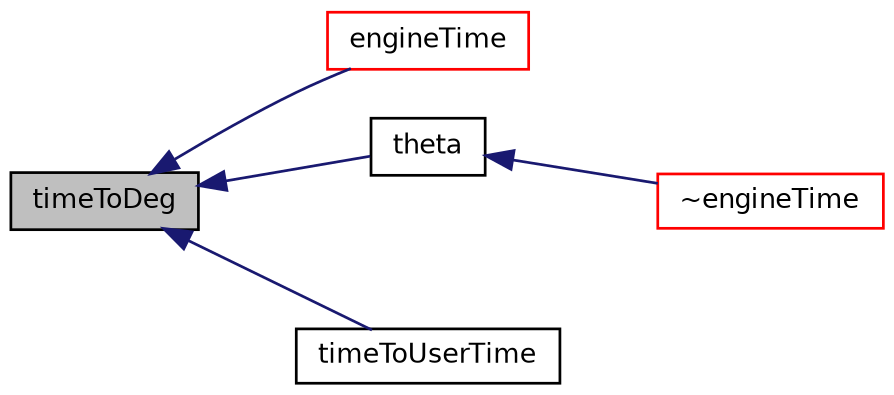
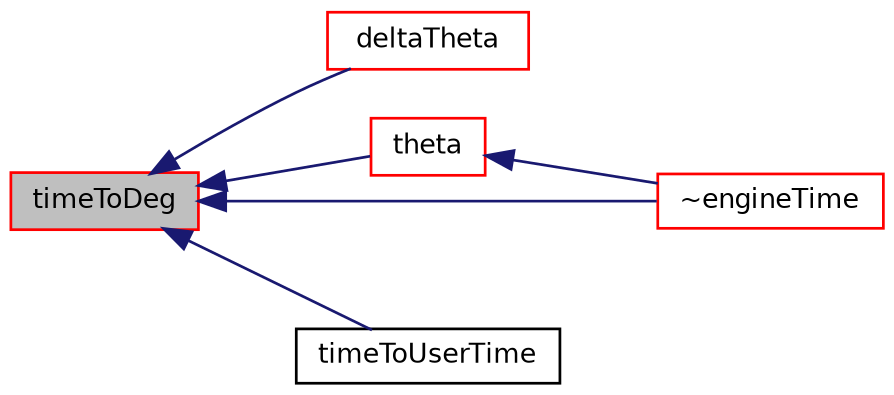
node "engineTime": label "engineTime" -> "deltaTheta"
node "theta": color black -> red
node "timeToDeg": color black -> red
edge "~engineTime" -> "timeToDeg": added
